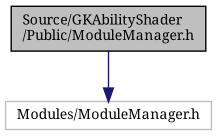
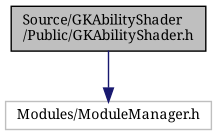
node "Source/GKAbilityShader /Public/ModuleManager.h": label "Source/GKAbilityShader /Public/ModuleManager.h" -> "Source/GKAbilityShader /Public/GKAbilityShader.h"
